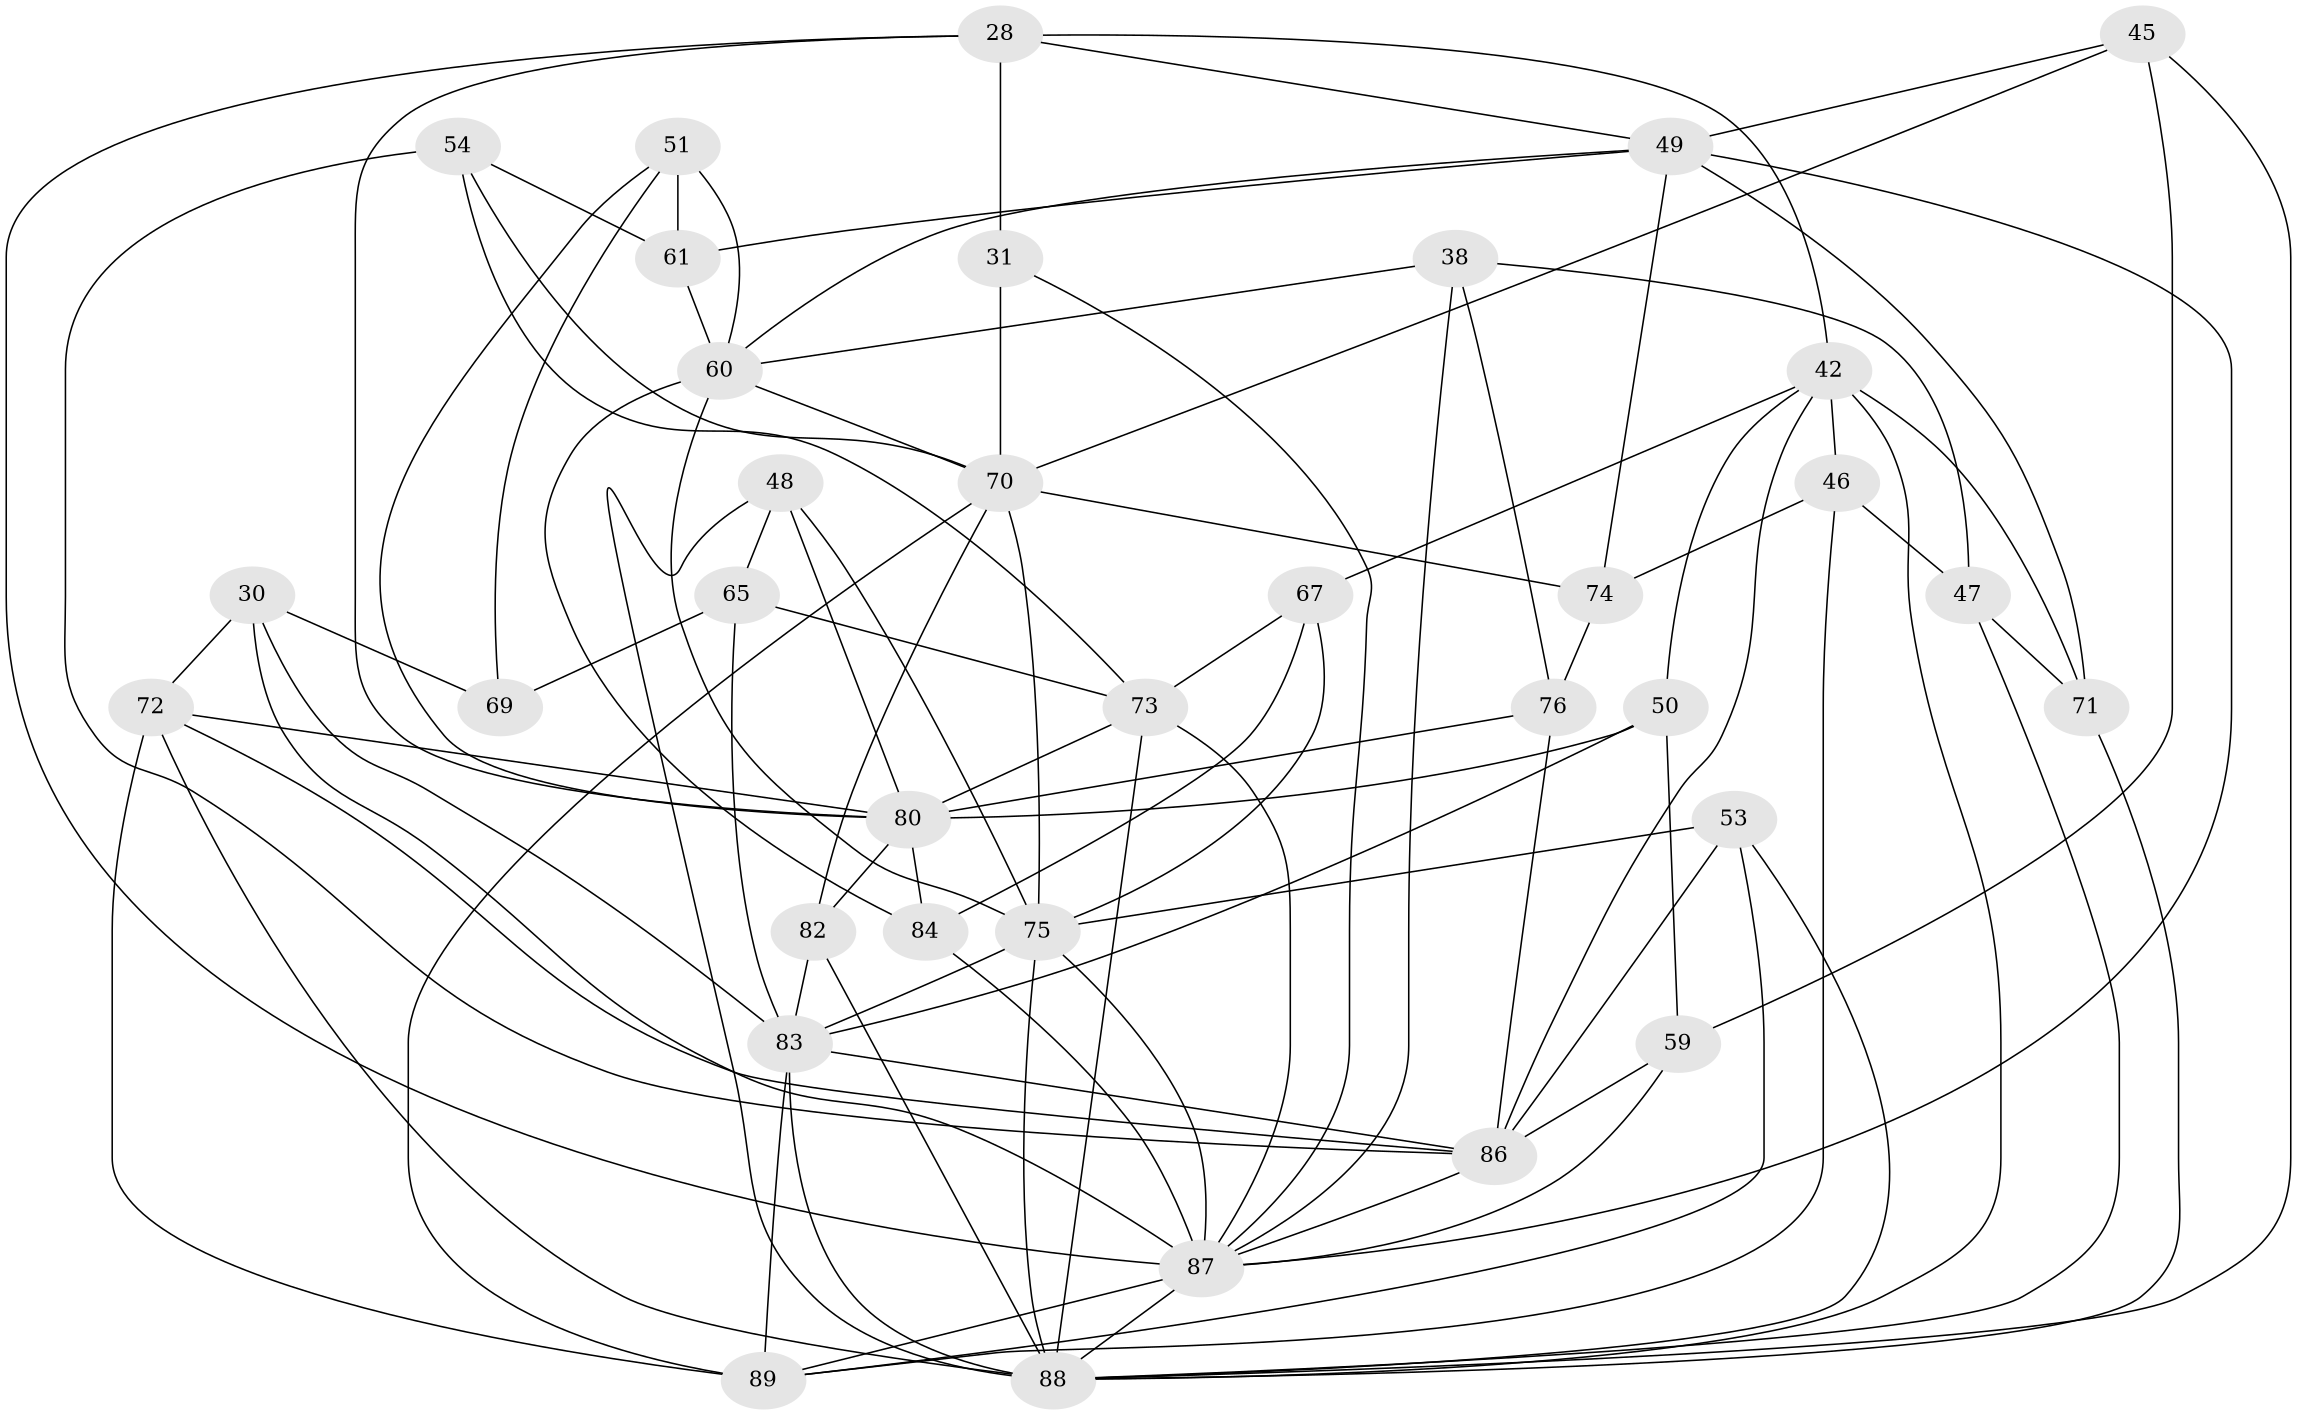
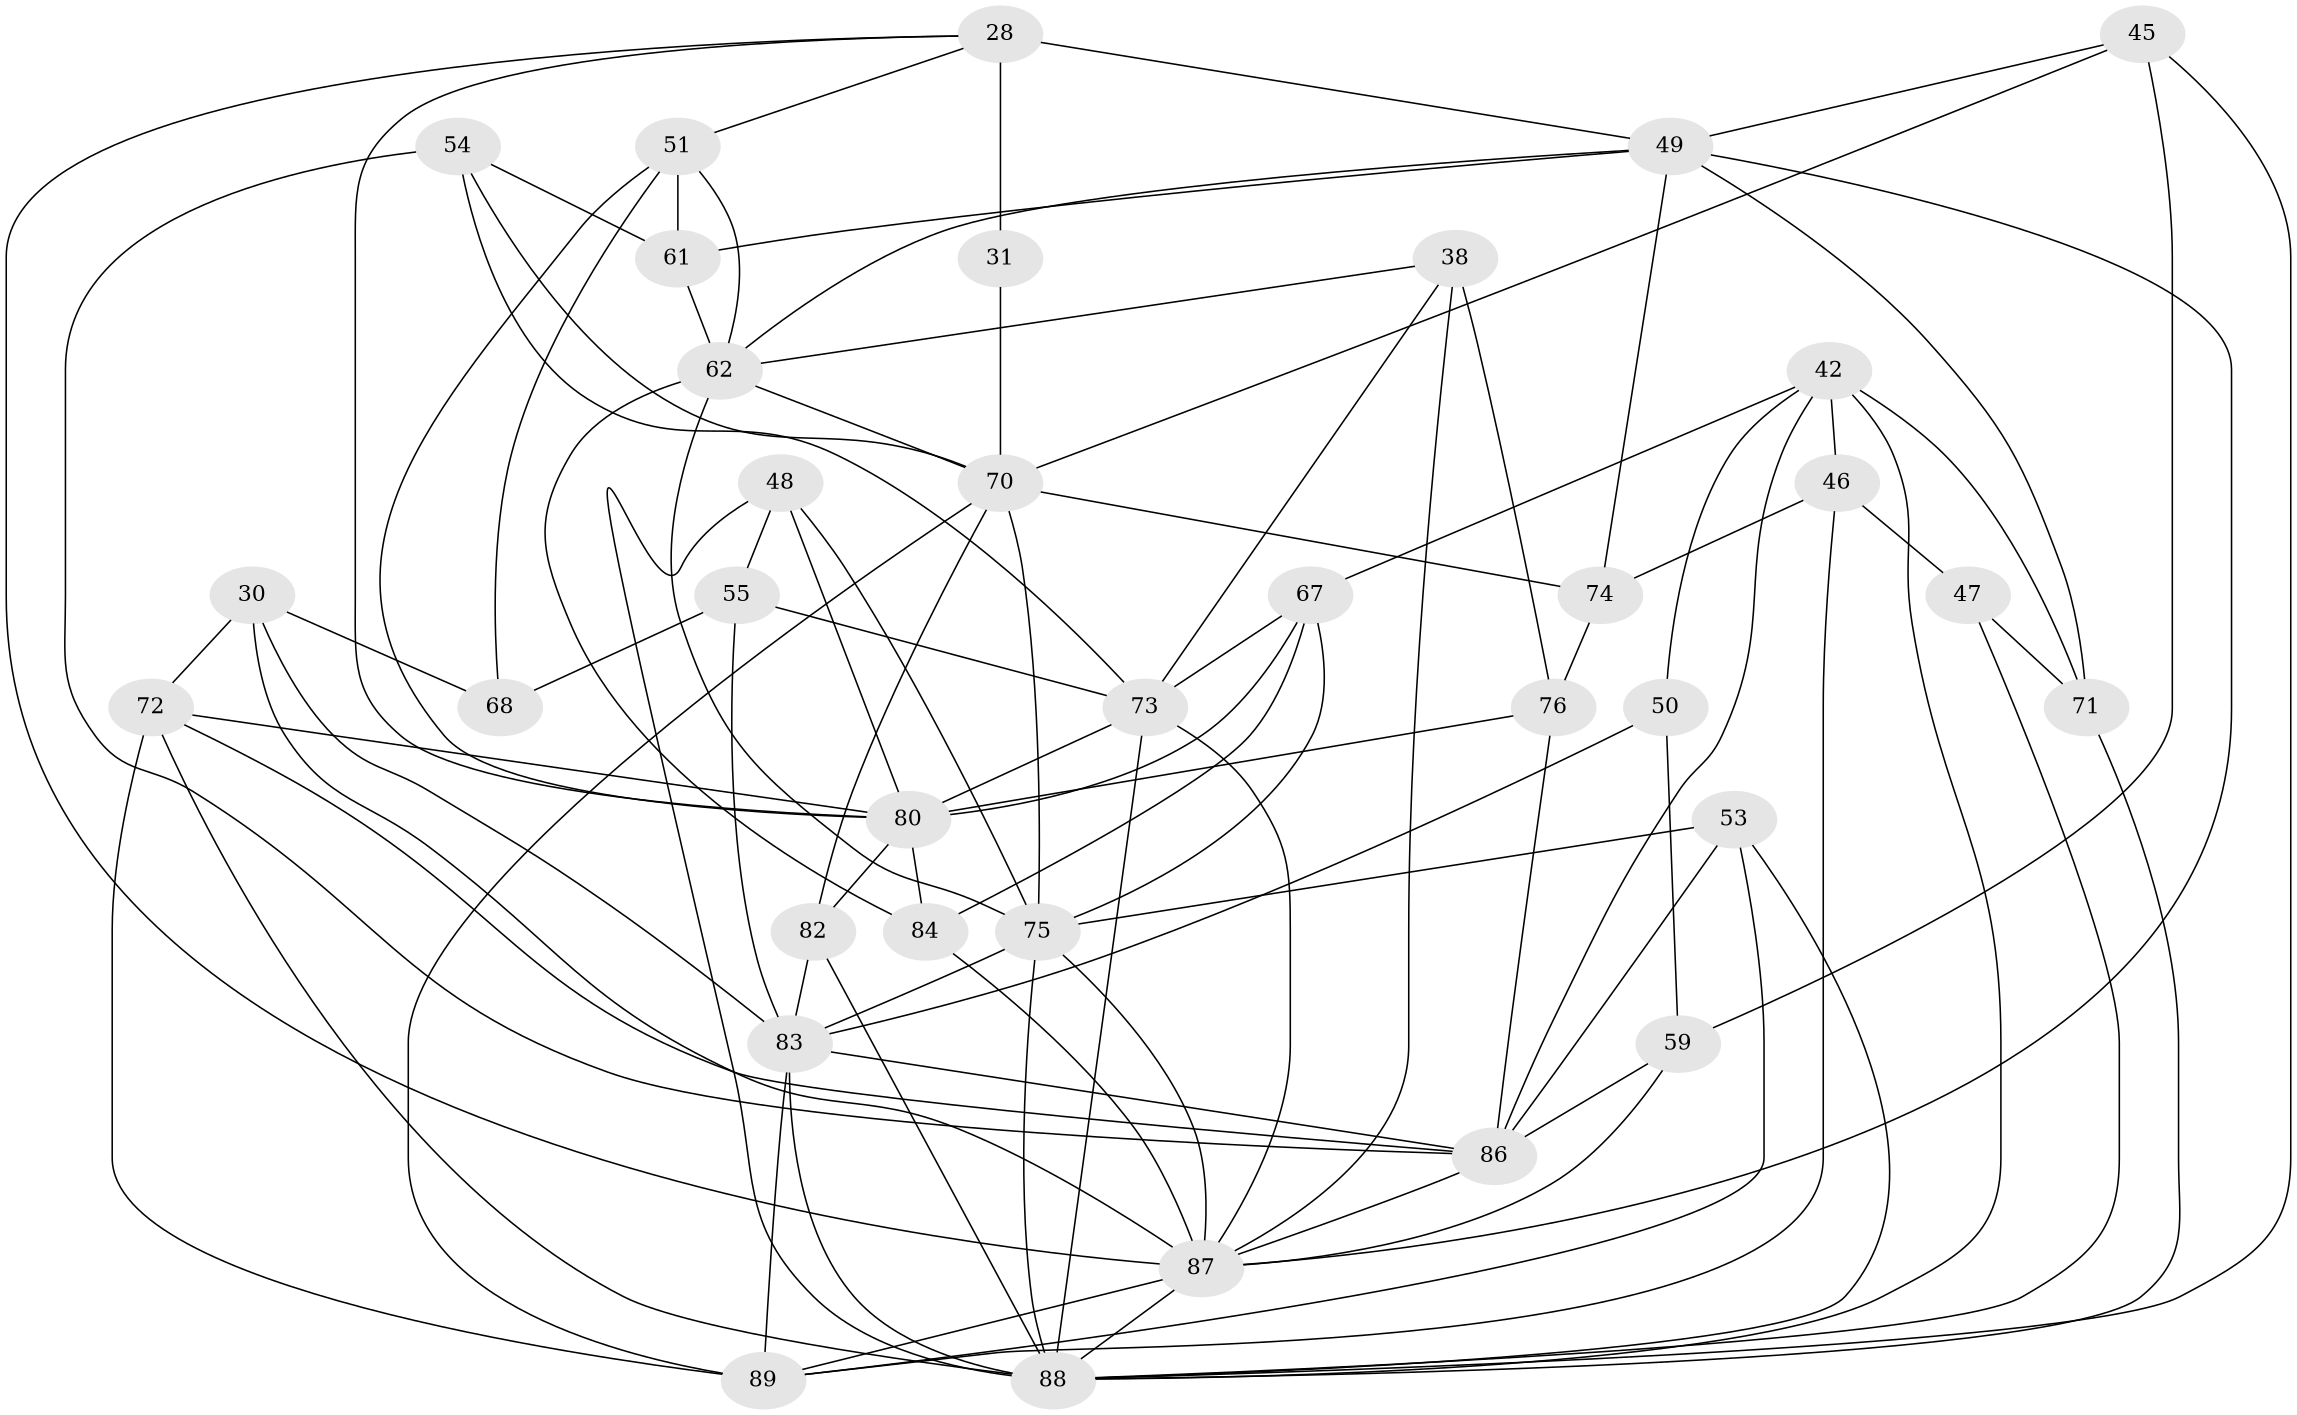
edge "28" -- "42": now "28" -- "51"
edge "38" -- "47": now "38" -- "73"
node "60": label "60" -> "62"
node "65": label "65" -> "55"
edge "31" -- "87": removed
node "69": label "69" -> "68"
edge "50" -- "80": now "67" -- "80"
